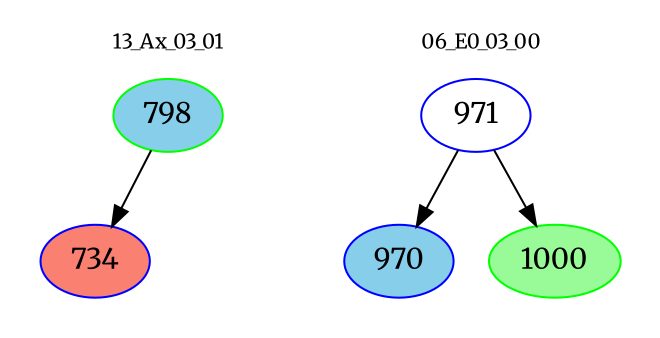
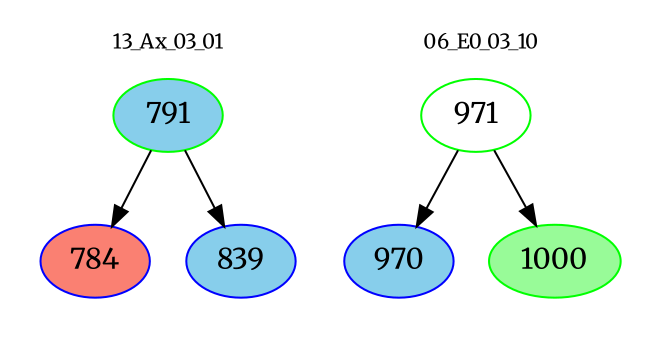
cluster "06_E0_03_00": label "06_E0_03_00" -> "06_E0_03_10"
node "798": label "798" -> "791"
node "971": color blue -> green
node "734": label "734" -> "784"
node "839": added
